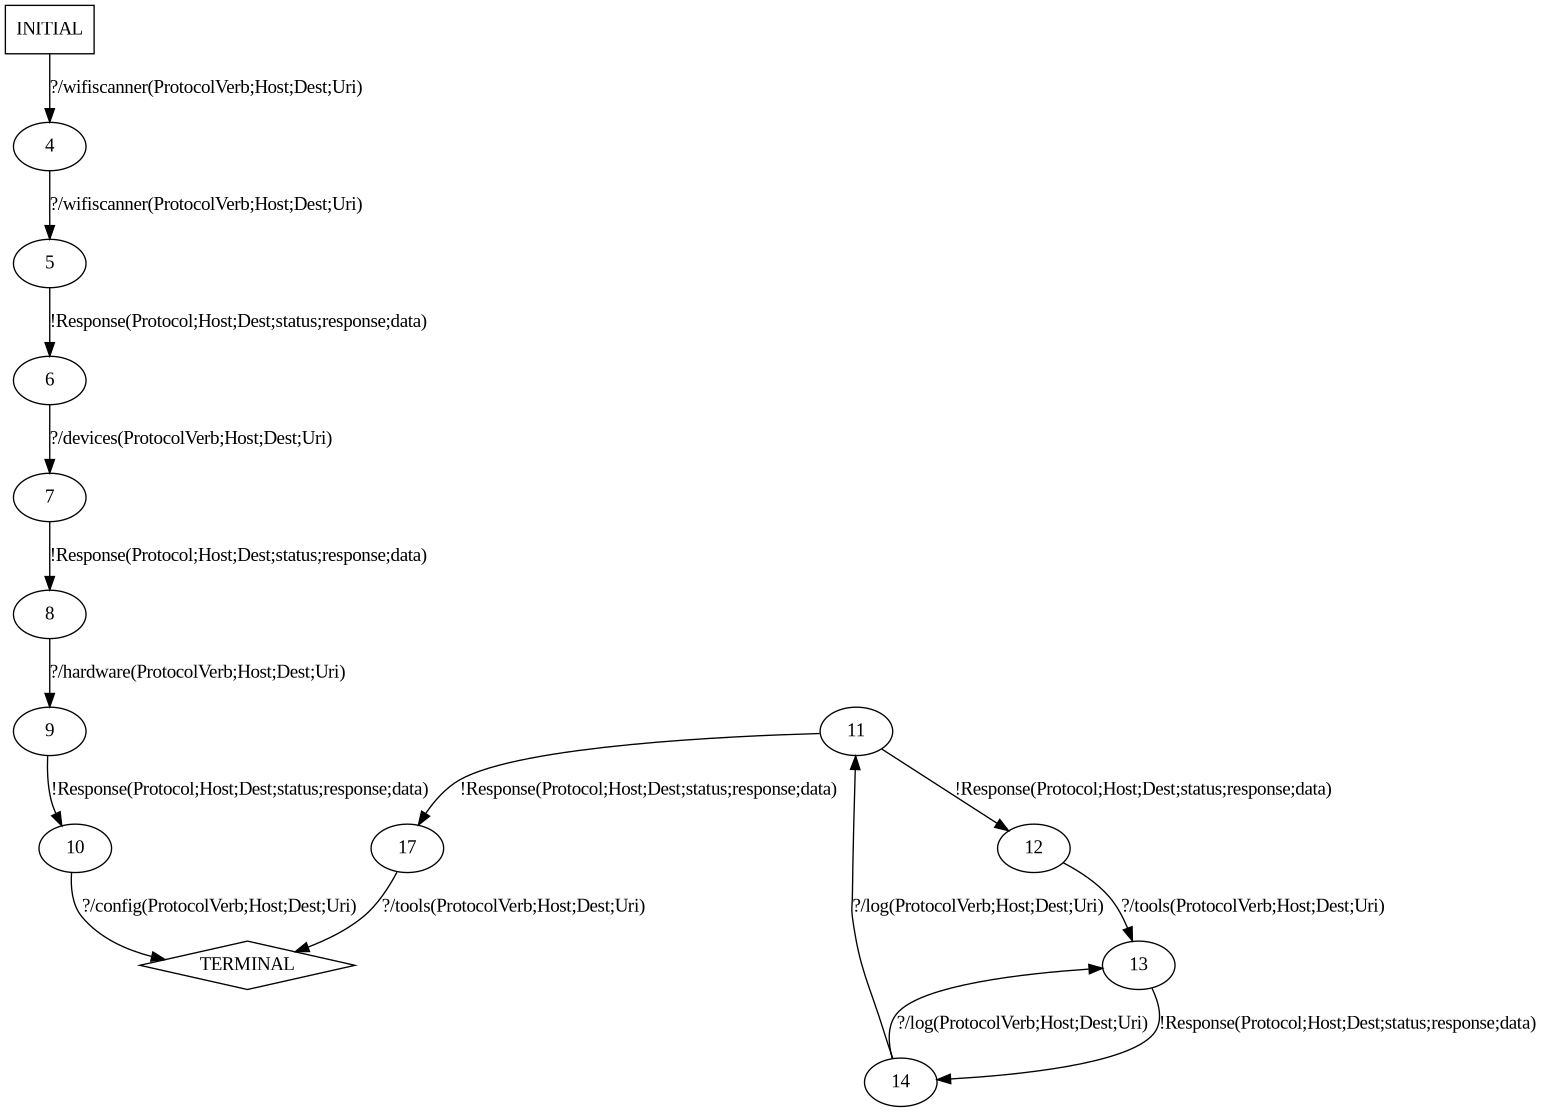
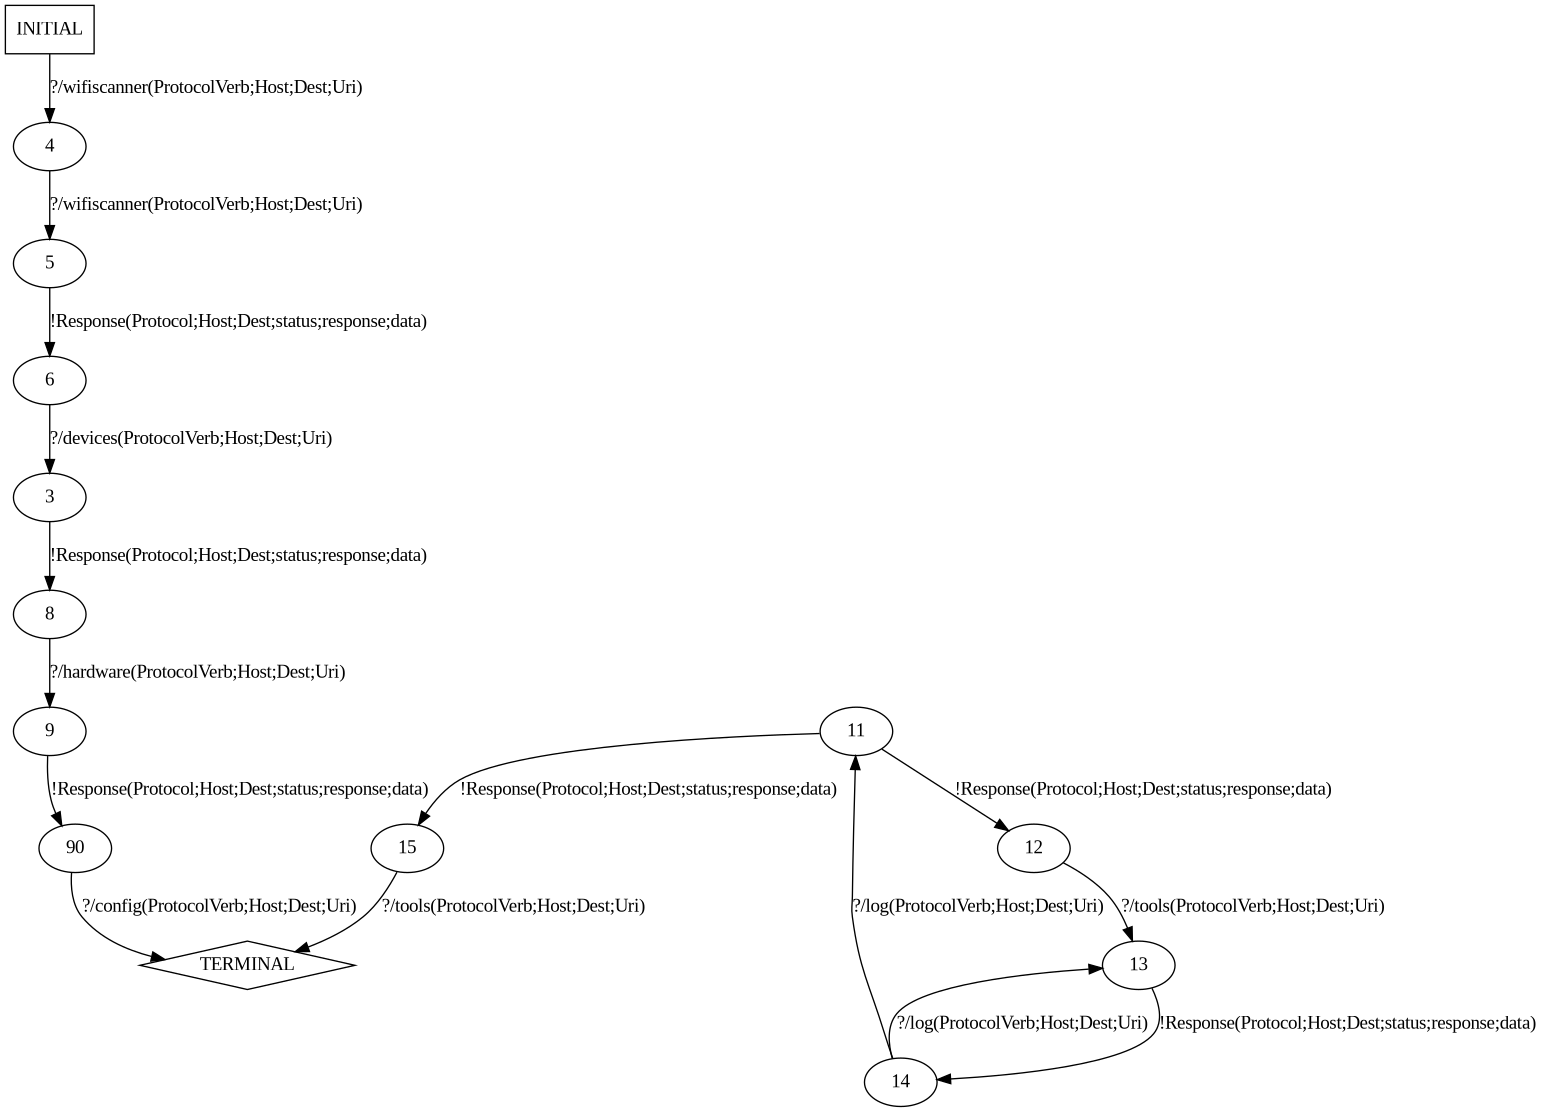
node "7": label "7" -> "3"
node "10": label "10" -> "90"
node "17": label "17" -> "15"
